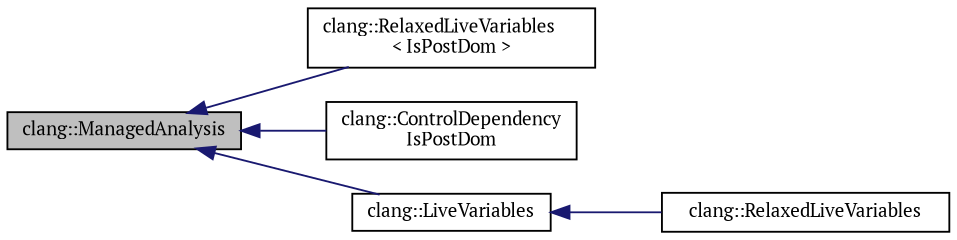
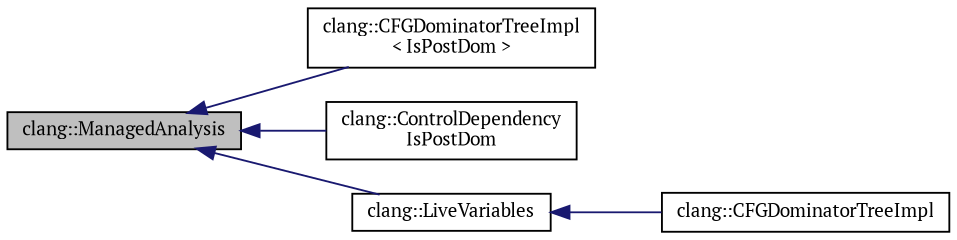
node "clang::RelaxedLiveVariables < IsPostDom >": label "clang::RelaxedLiveVariables < IsPostDom >" -> "clang::CFGDominatorTreeImpl < IsPostDom >"
node "clang::RelaxedLiveVariables": label "clang::RelaxedLiveVariables" -> "clang::CFGDominatorTreeImpl"
